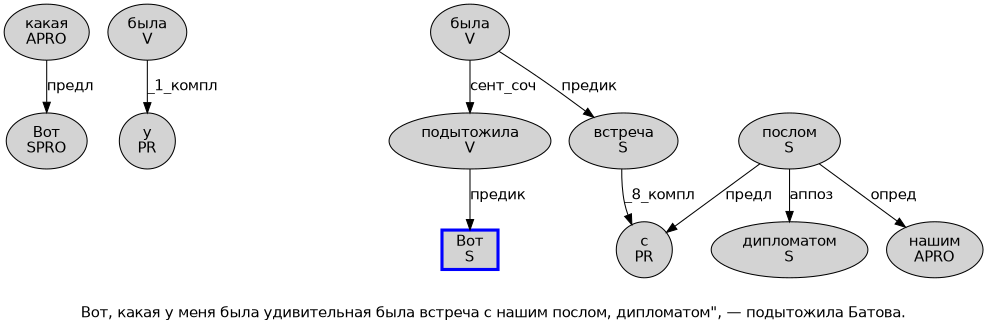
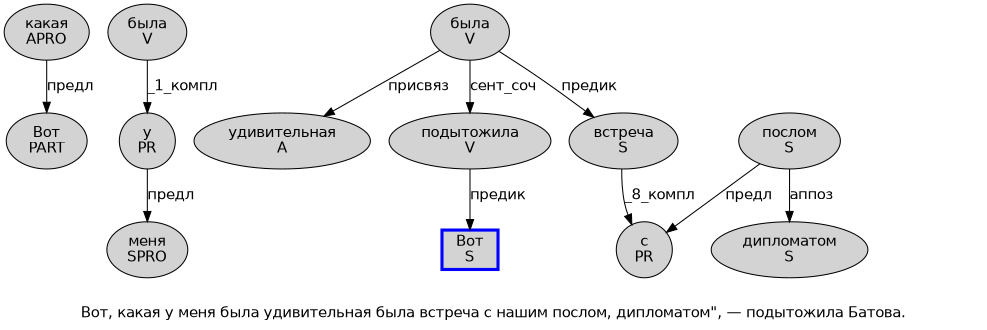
node "Вот SPRO": label "Вот SPRO" -> "Вот PART"
node "удивительная A": added
node "меня SPRO": added
node "нашим APRO": removed
